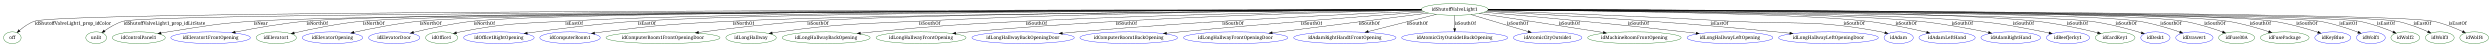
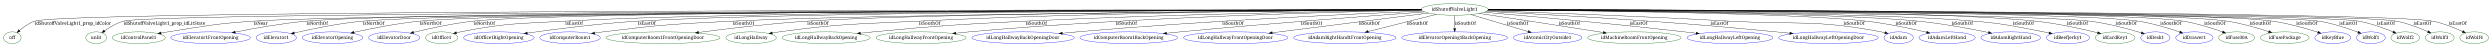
edge "idShutoffValveLight1" -> "idComputerRoom1": label "isNorthOf" -> "isSouthOf"
edge "idShutoffValveLight1" -> "idLongHallwayLeftOpening": label "isSouthOf" -> "isEastOf"
node "idElevator1": color darkgreen -> blue
node "idAtomicCityOutside1BackOpening": label "idAtomicCityOutside1BackOpening" -> "idElevatorOpening1BackOpening"
